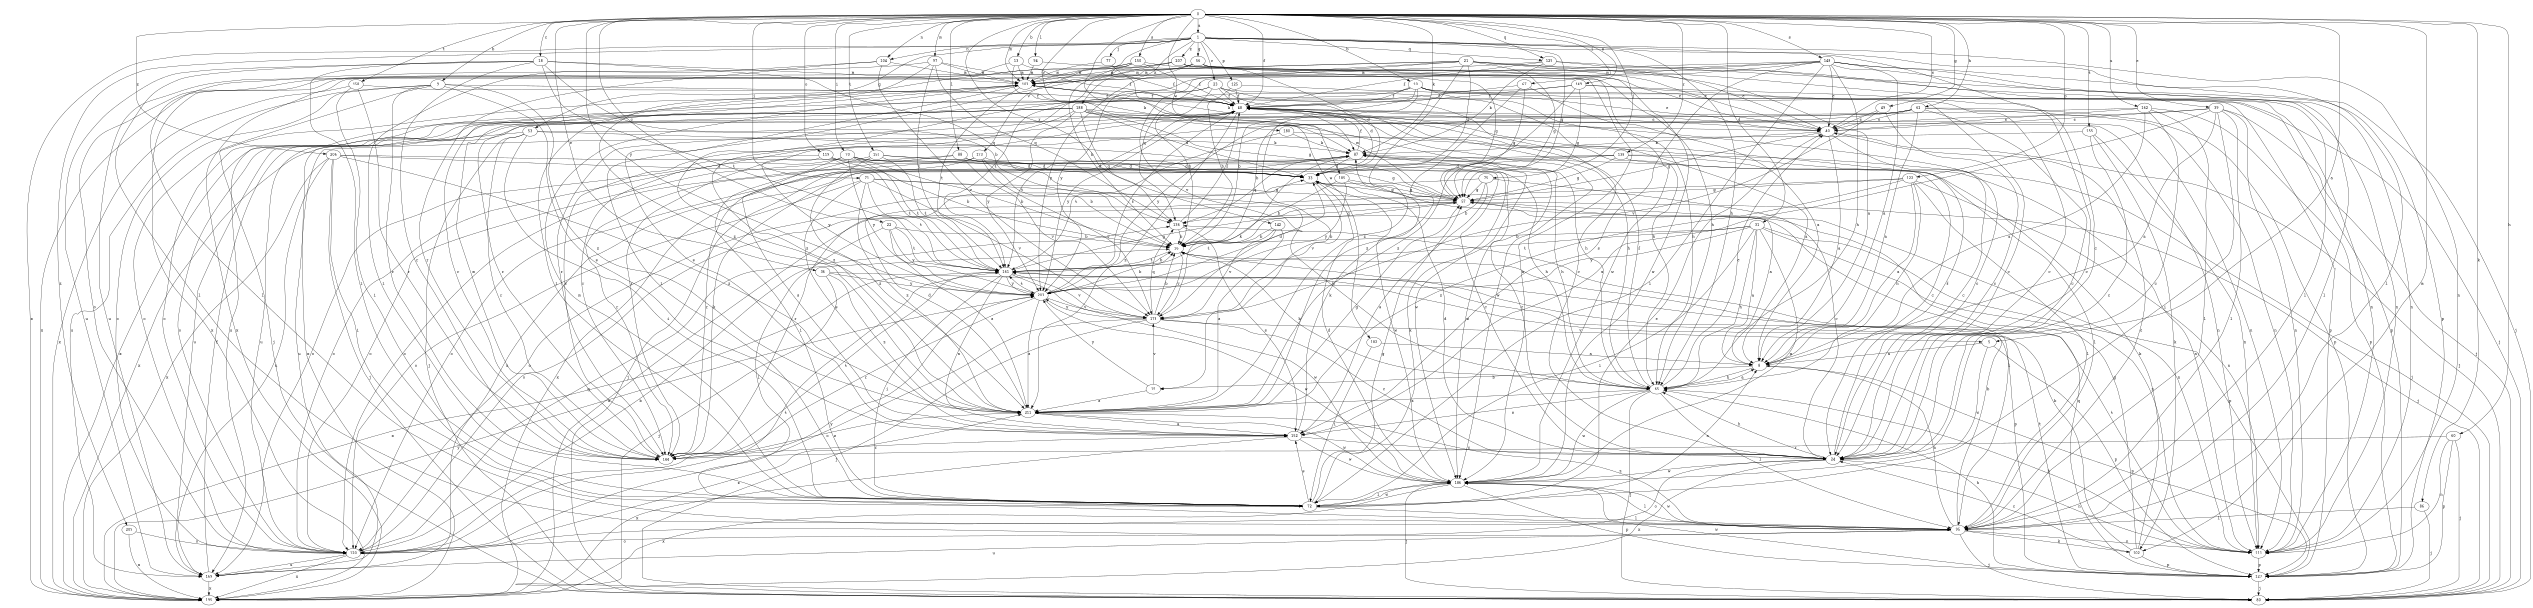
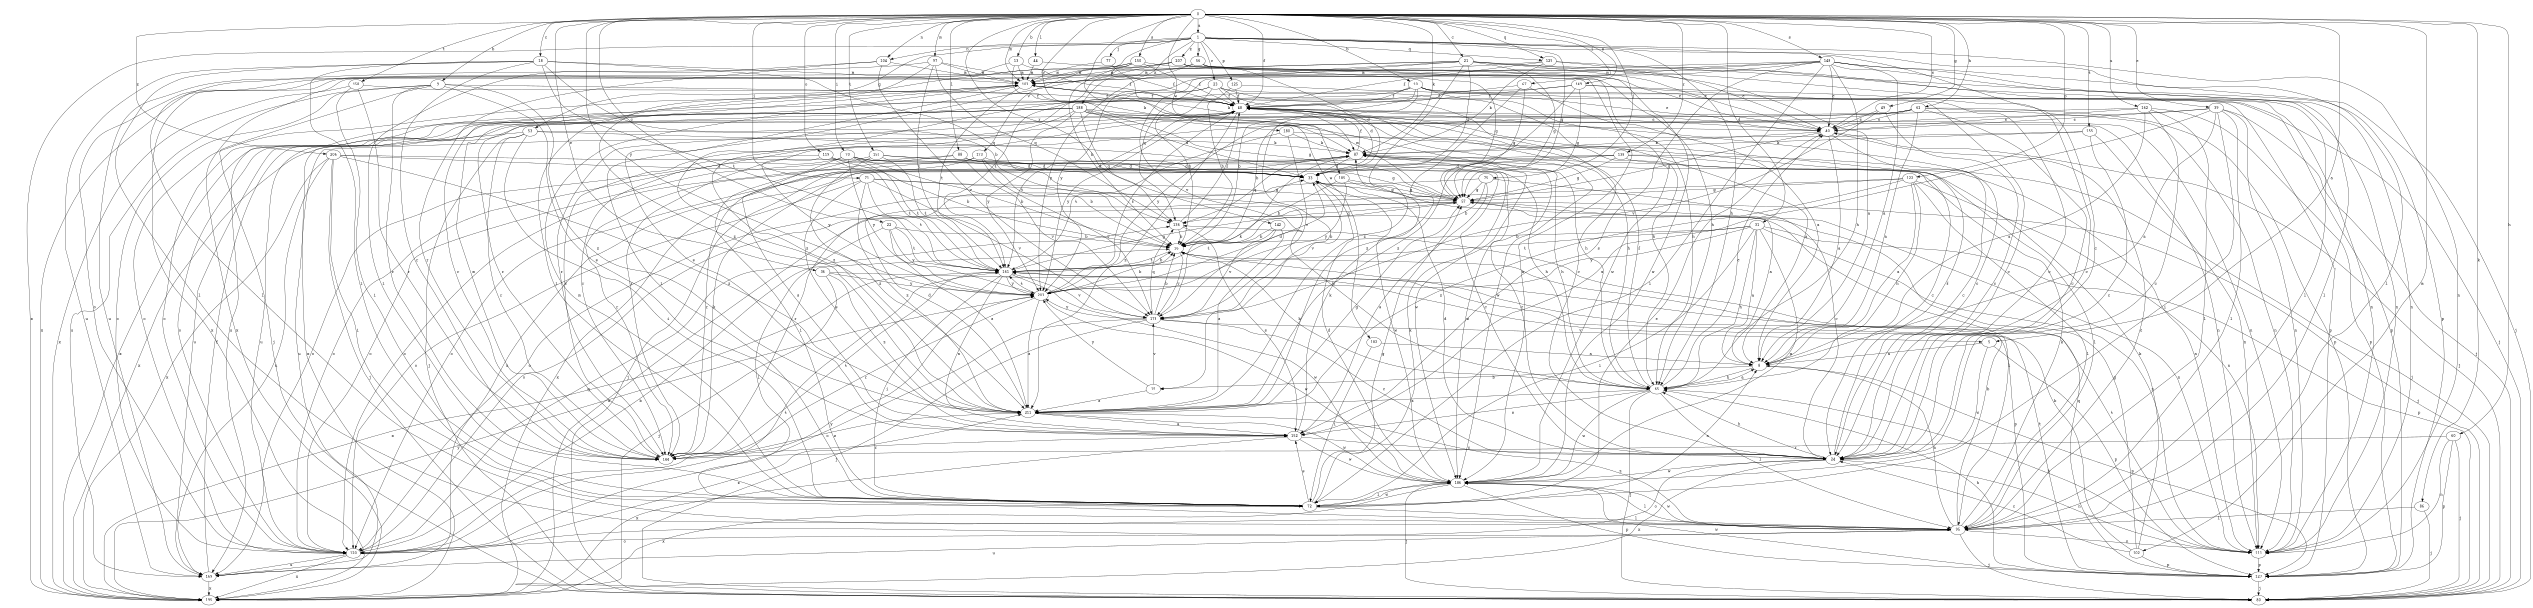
edge "0" -> "21": added, label "c"
node "94": label "94" -> "44"
edge "56" -> "103": removed, label "m"
edge "203" -> "178": now "180" -> "178"
edge "155" -> "102": now "155" -> "87"
edge "31" -> "127": now "31" -> "80"
node "209": removed
edge "95" -> "102": now "95" -> "87"
